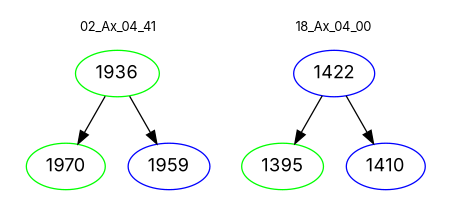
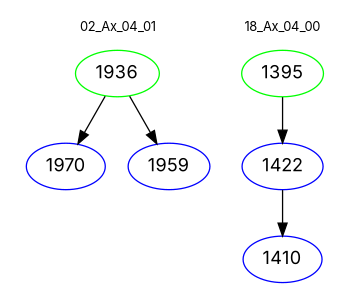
cluster "02_Ax_04_41": label "02_Ax_04_41" -> "02_Ax_04_01"
edge "1422" -> "1395": reversed
node "1970": color green -> blue
